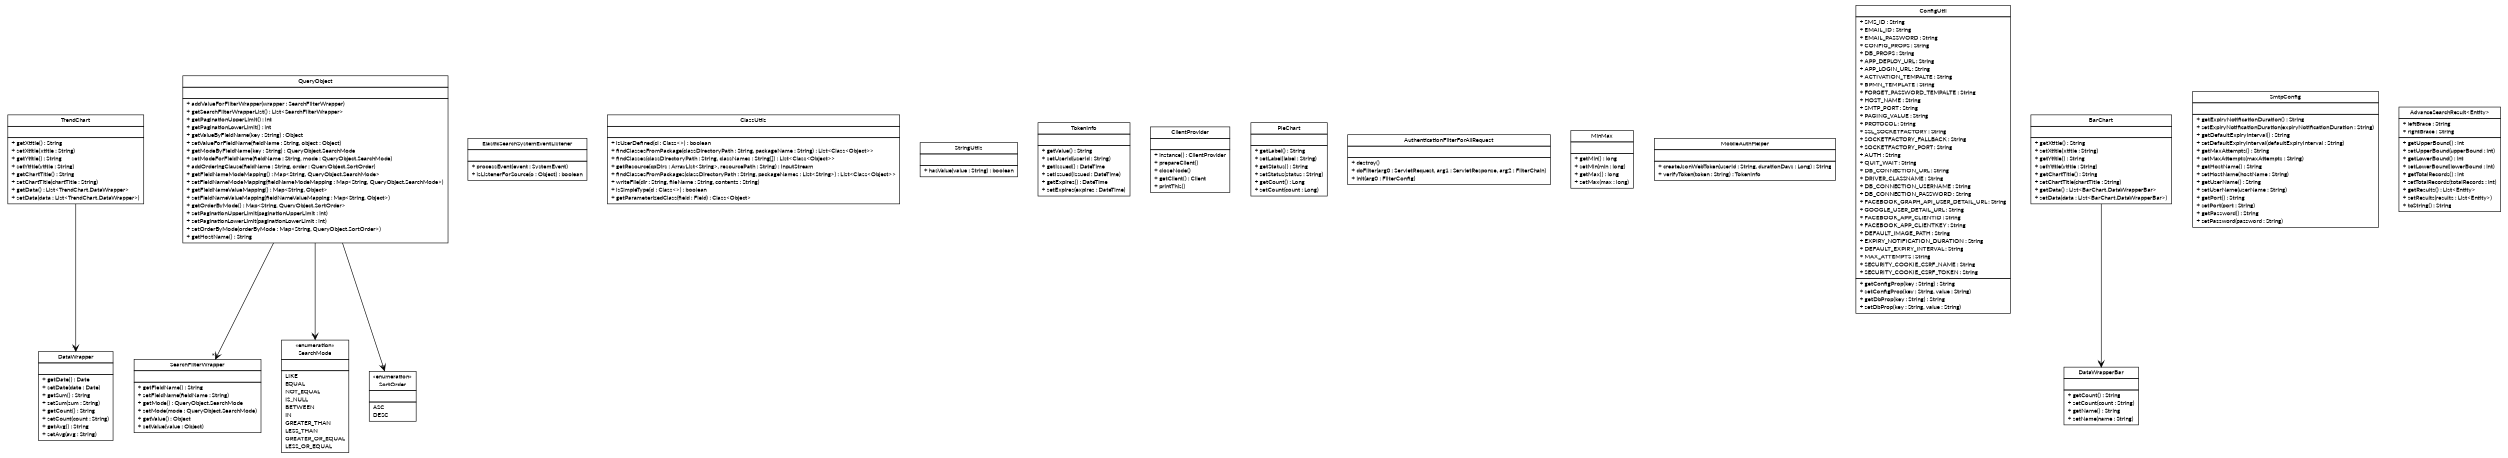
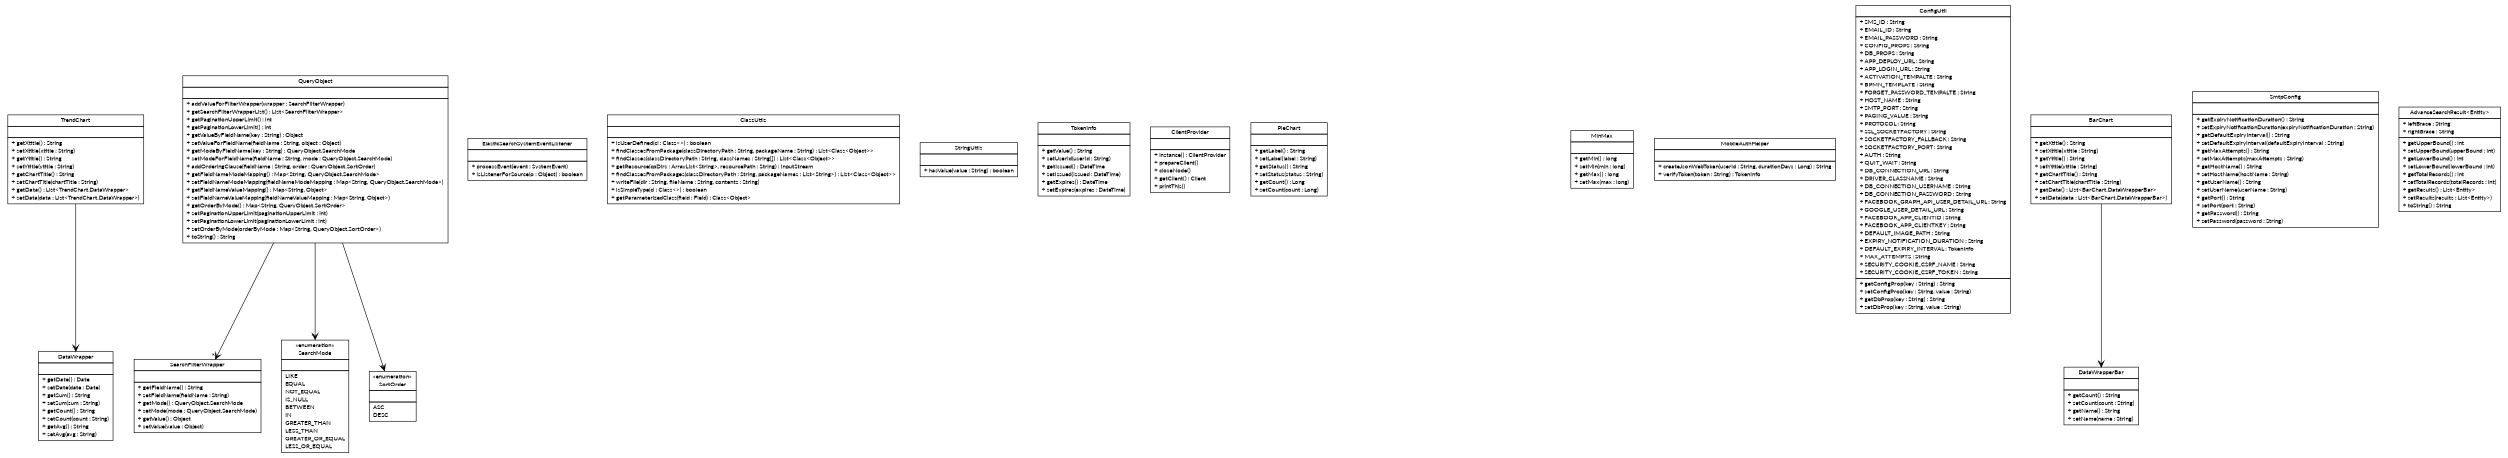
node "AuthenticationFilterForAllRequest": removed
node "QueryObject": text "+ getHostName() : String" -> "+ toString() : String"
node "ConfigUtil": text "+ DEFAULT_EXPIRY_INTERVAL : String" -> "+ DEFAULT_EXPIRY_INTERVAL : TokenInfo"
